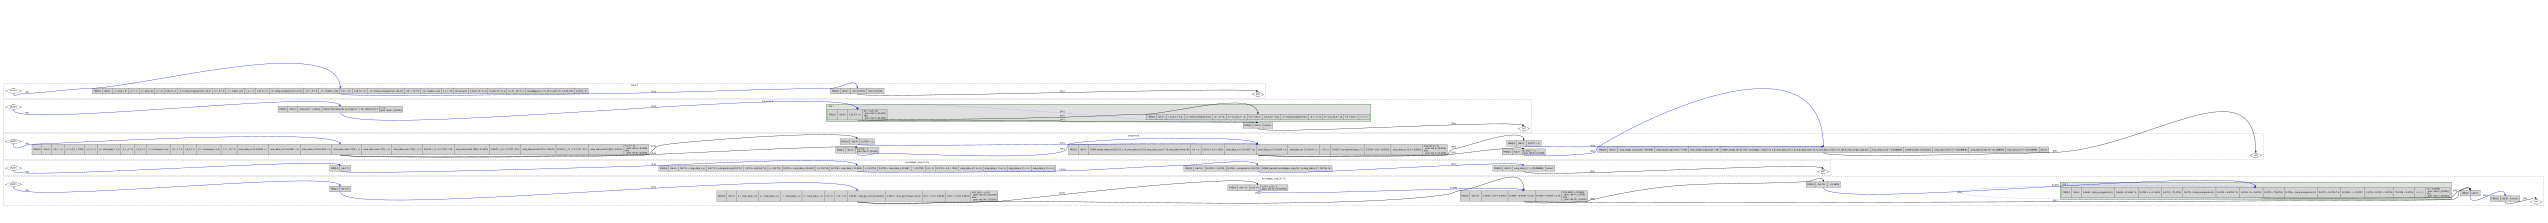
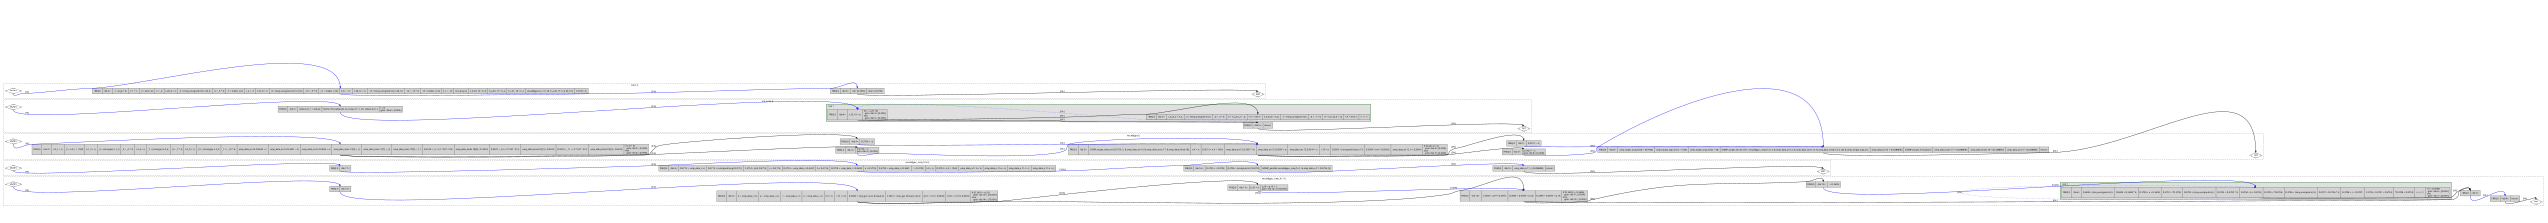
cluster "unsigned ()": label "unsigned ()" -> "vecaddgpu ()"
